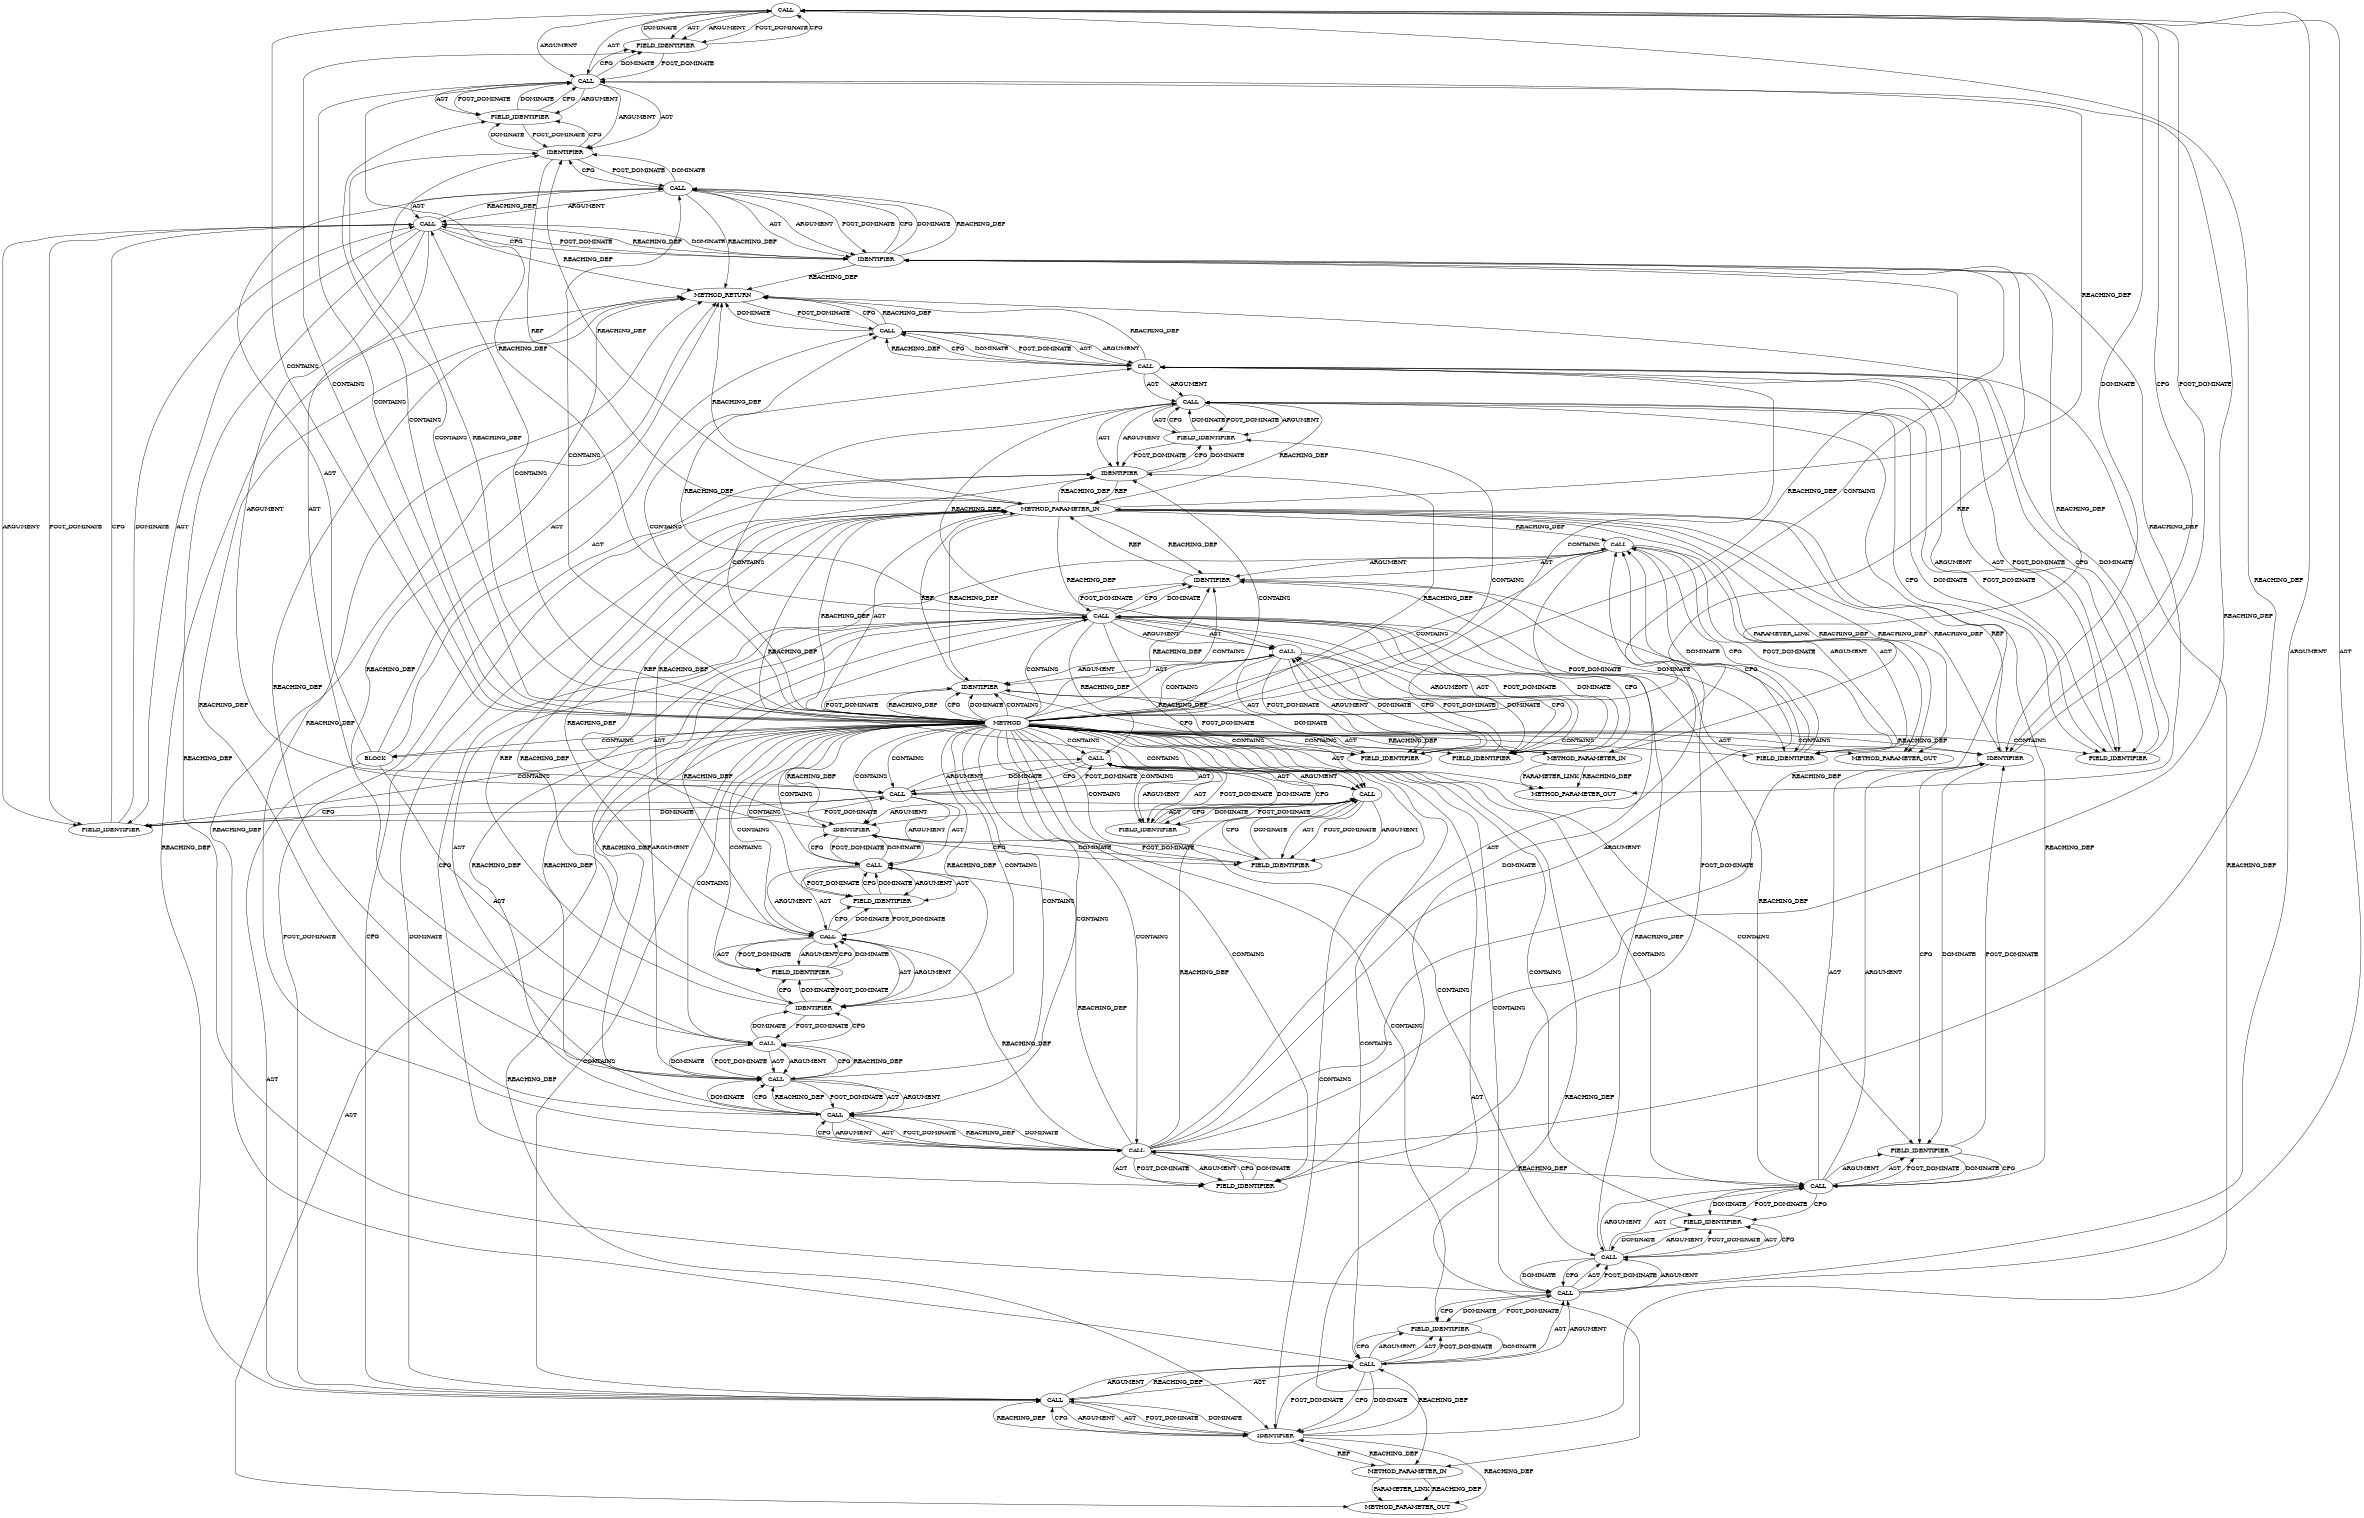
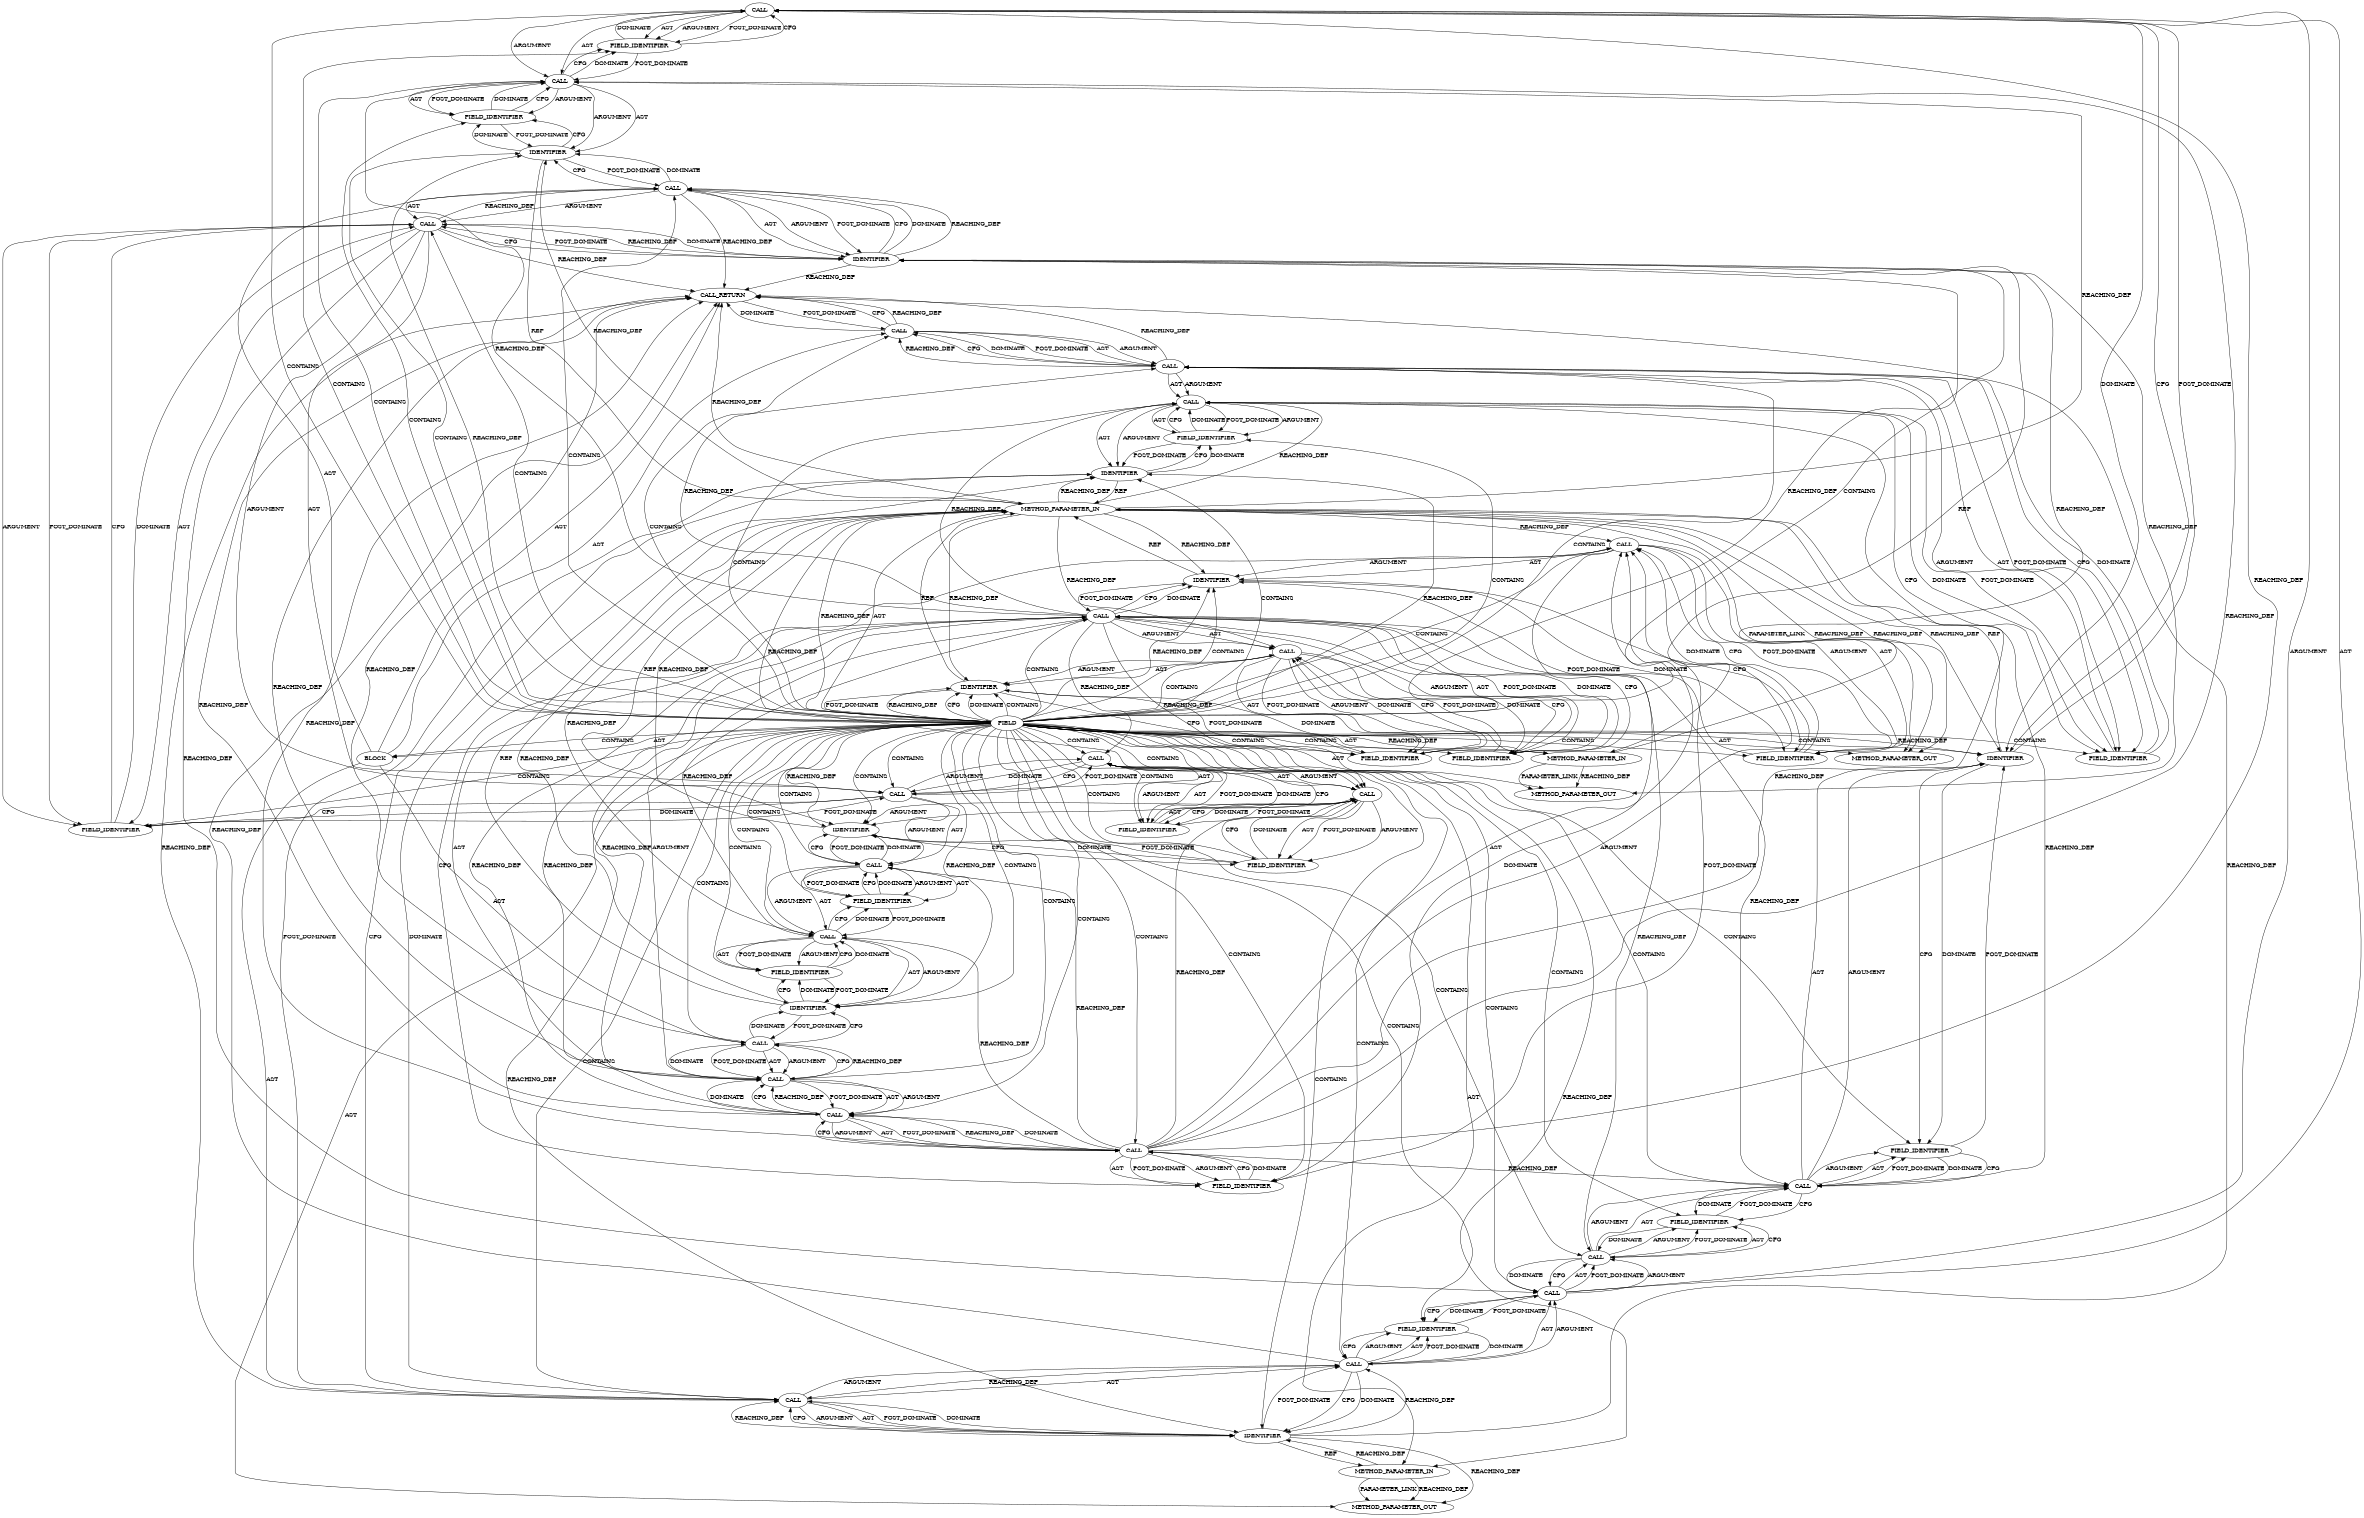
node "METHOD_RETURN": label "METHOD_RETURN" -> "CALL_RETURN"
node "METHOD": label "METHOD" -> "FIELD"
